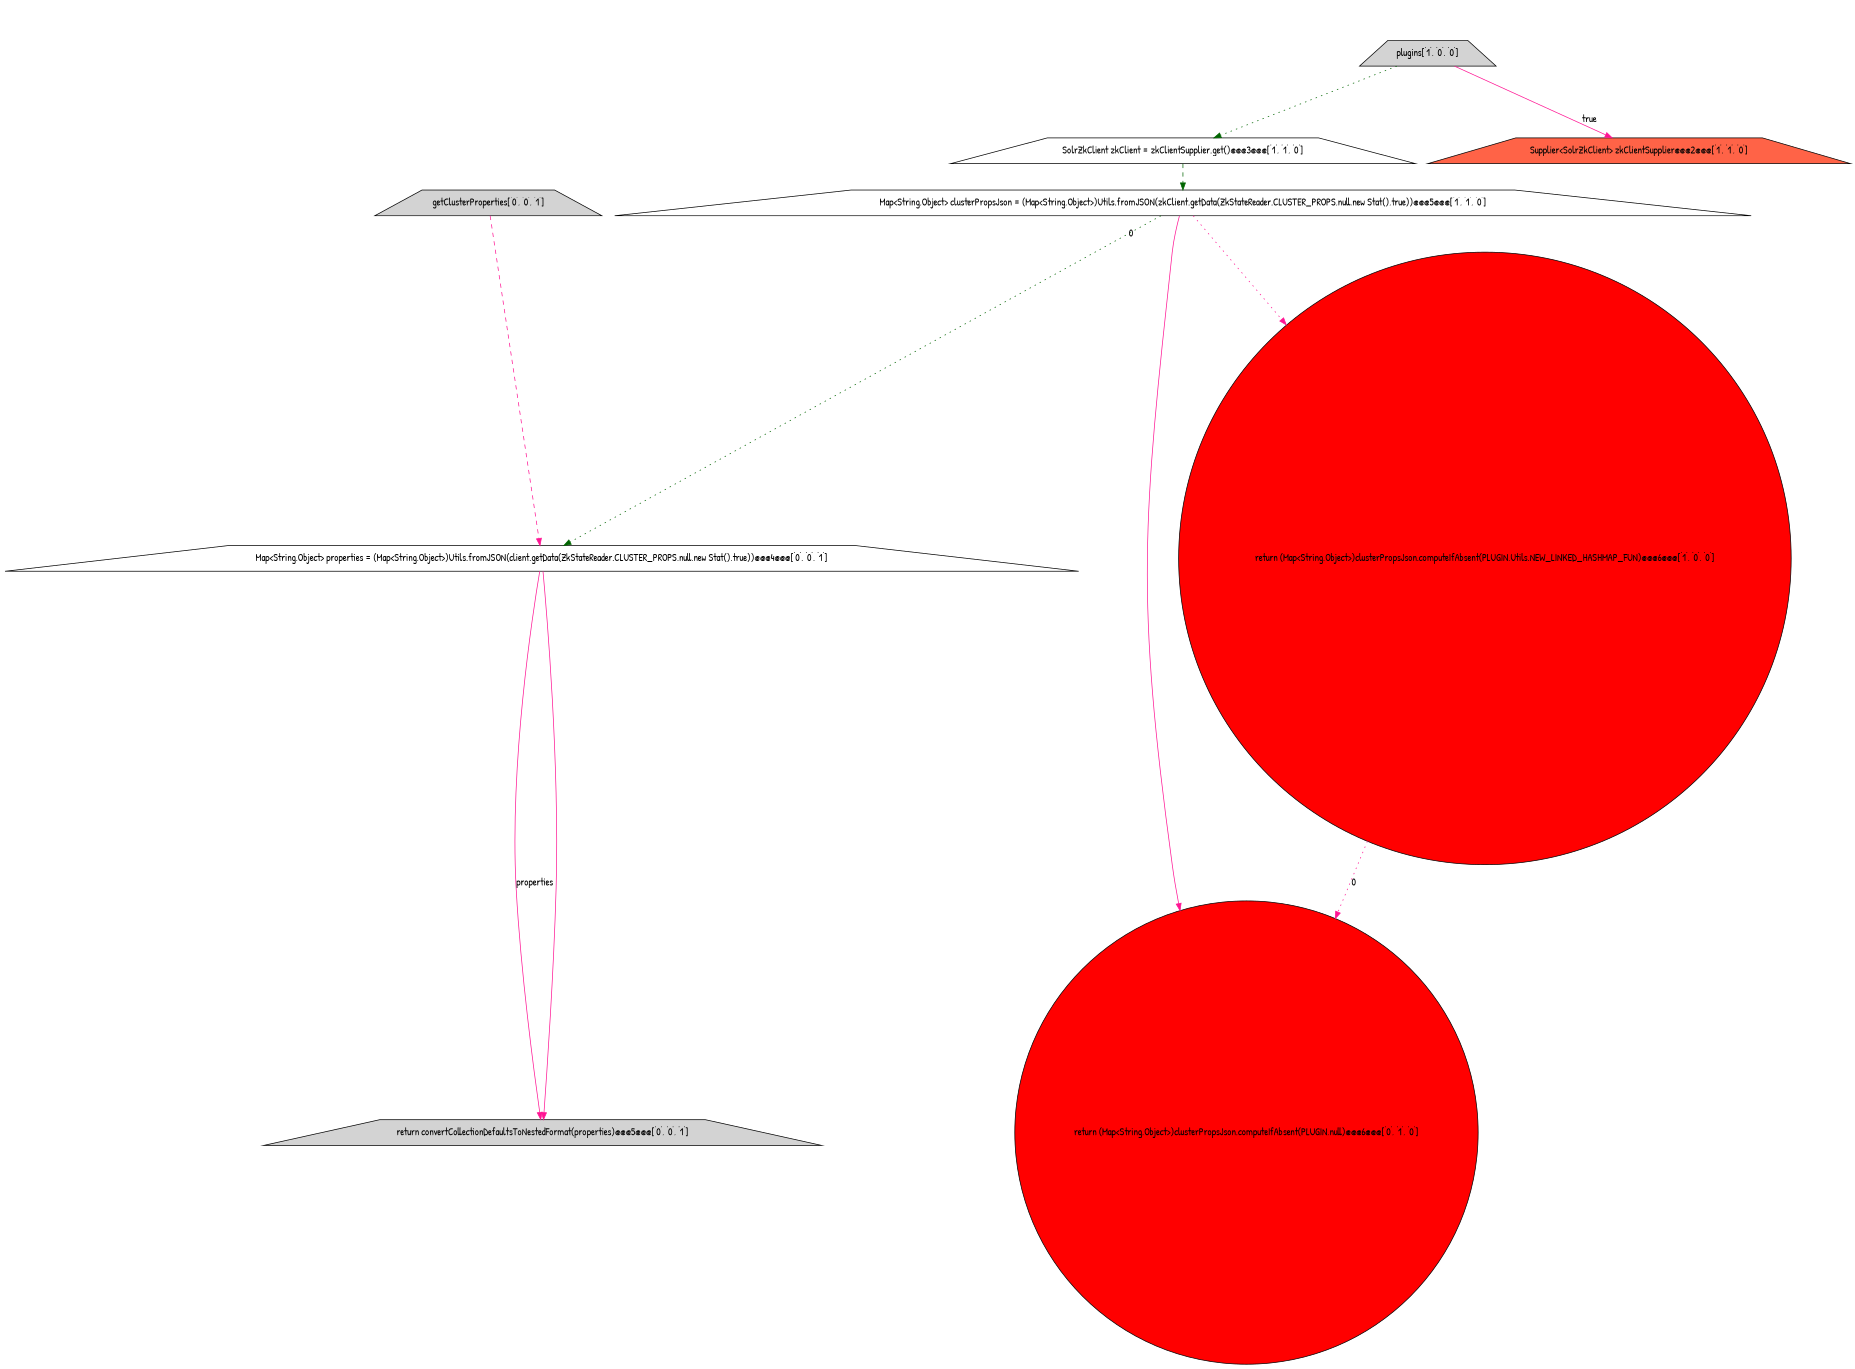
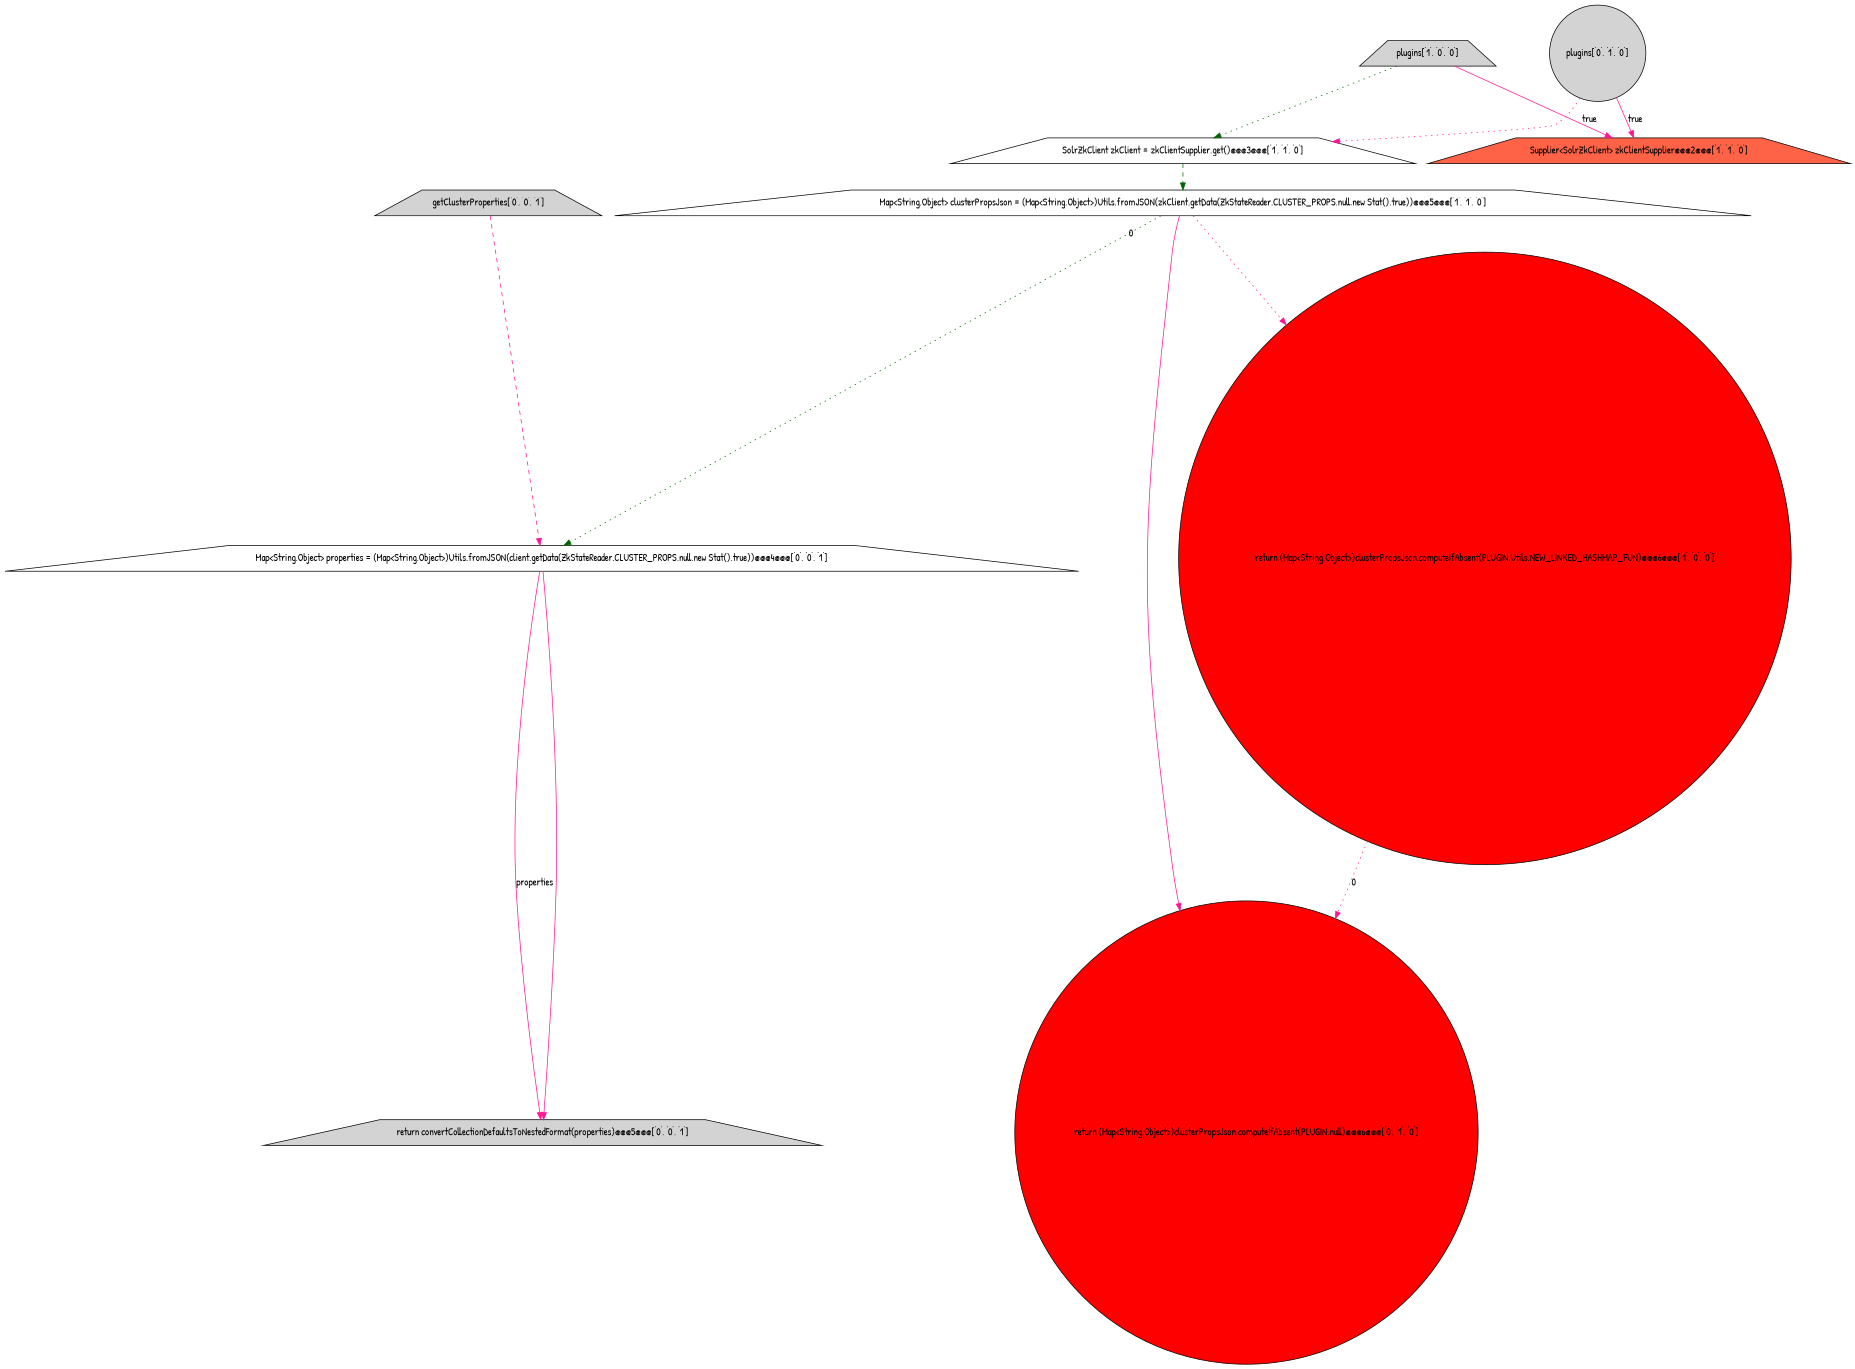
node "plugins['0', '1', '0']": added
